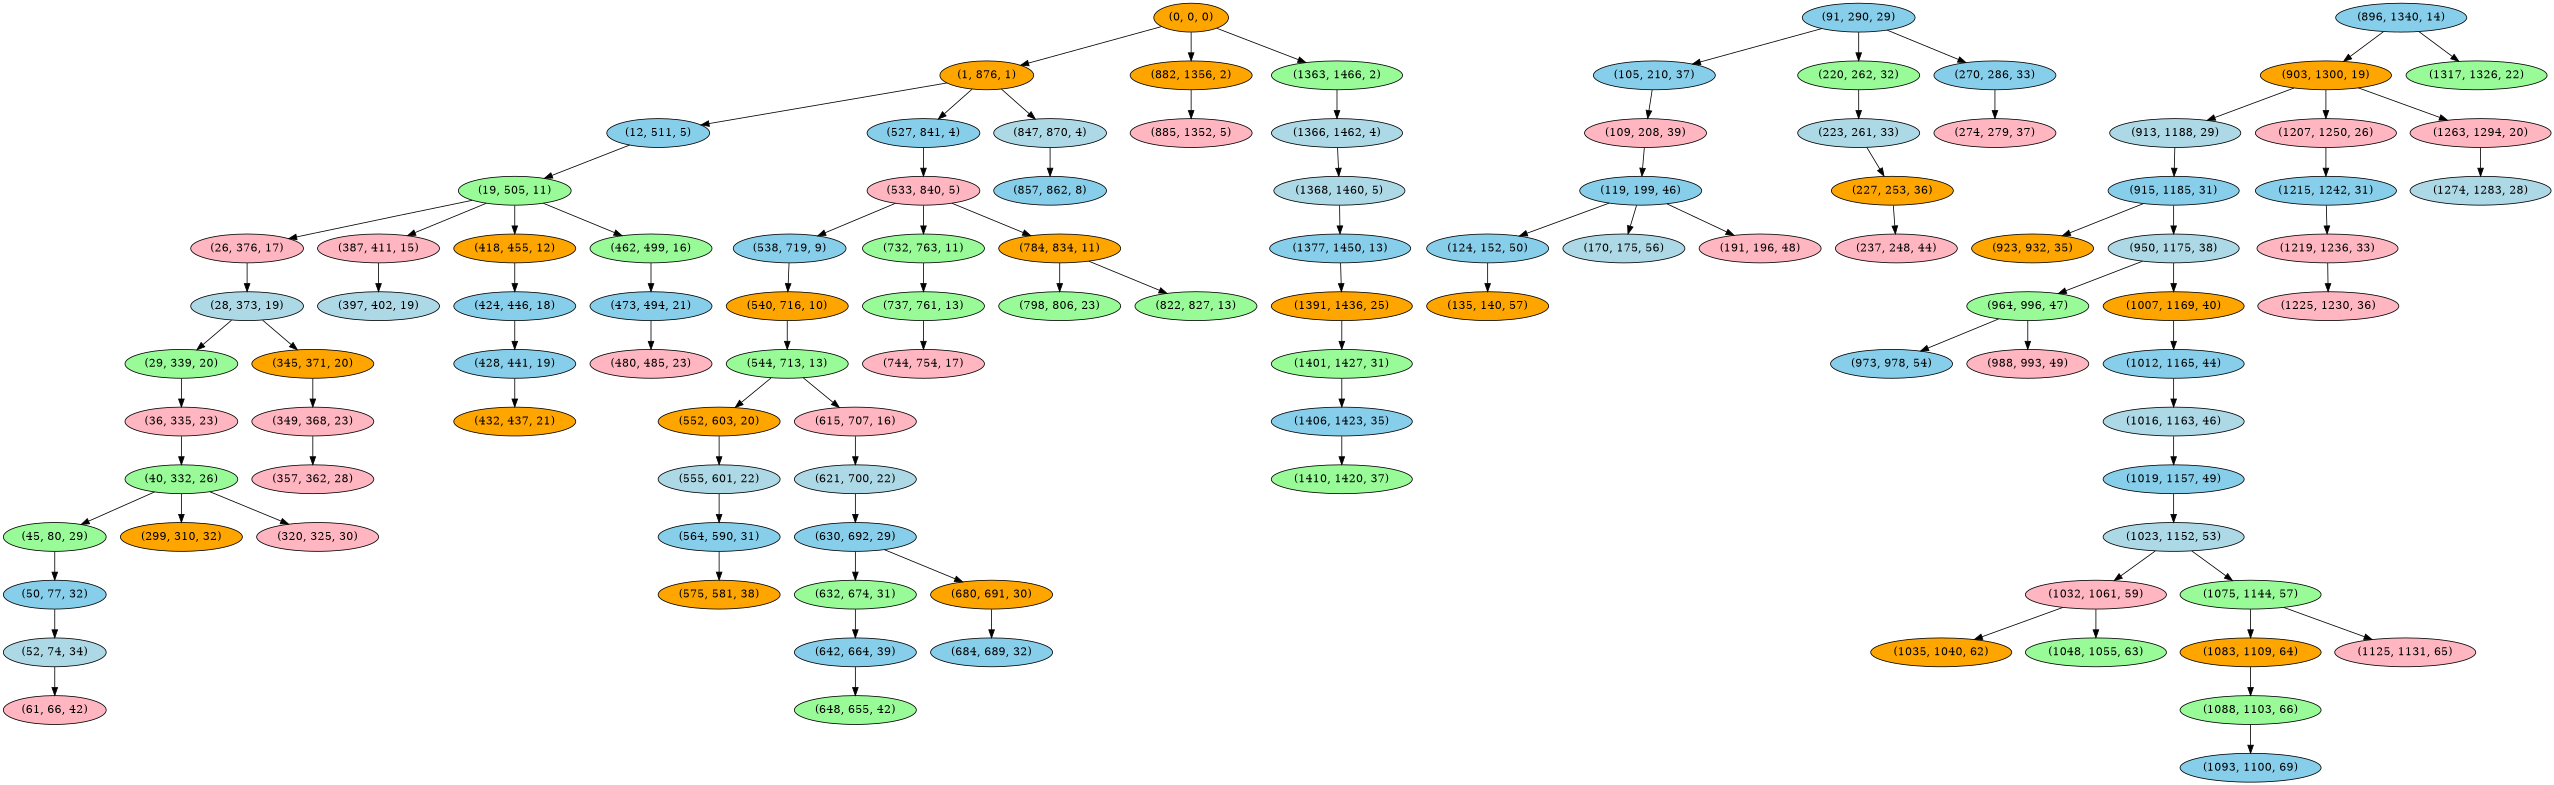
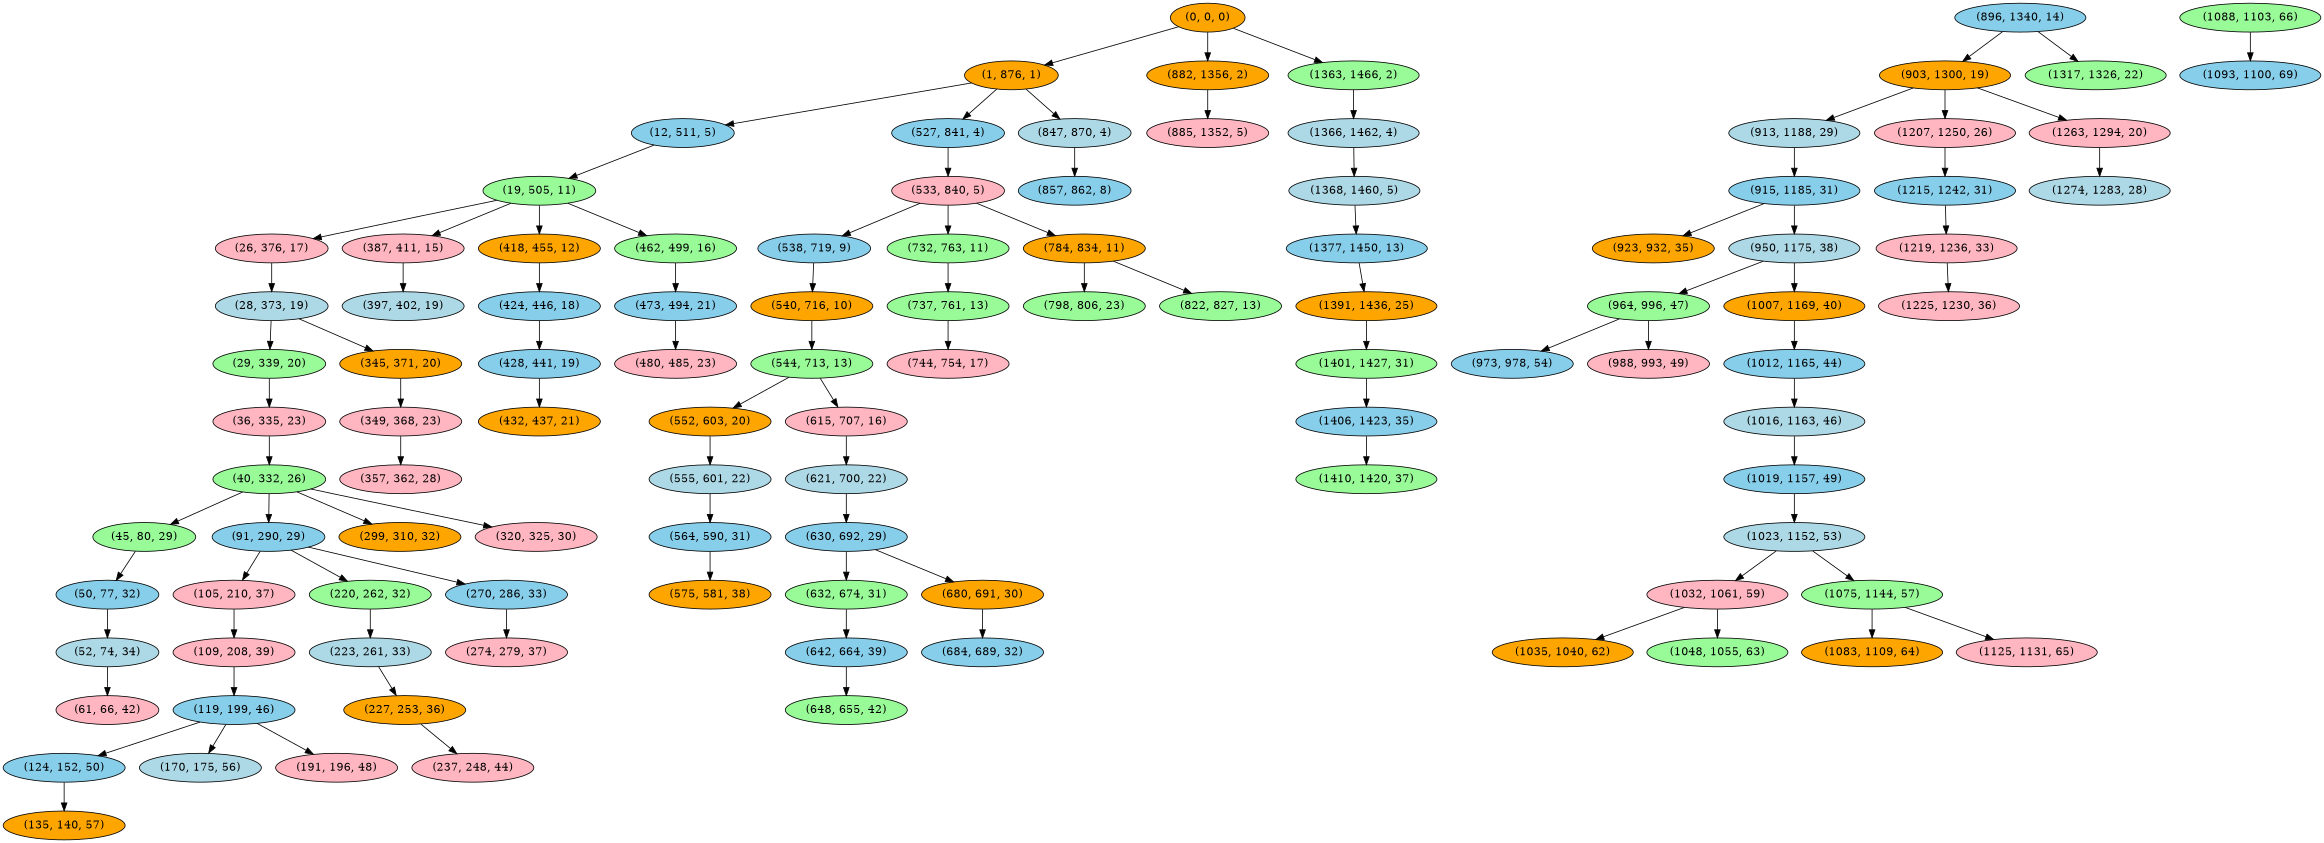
node "(105, 210, 37)": fillcolor skyblue -> lightpink
edge "(40, 332, 26)" -> "(91, 290, 29)": added
edge "(1083, 1109, 64)" -> "(1088, 1103, 66)": removed
